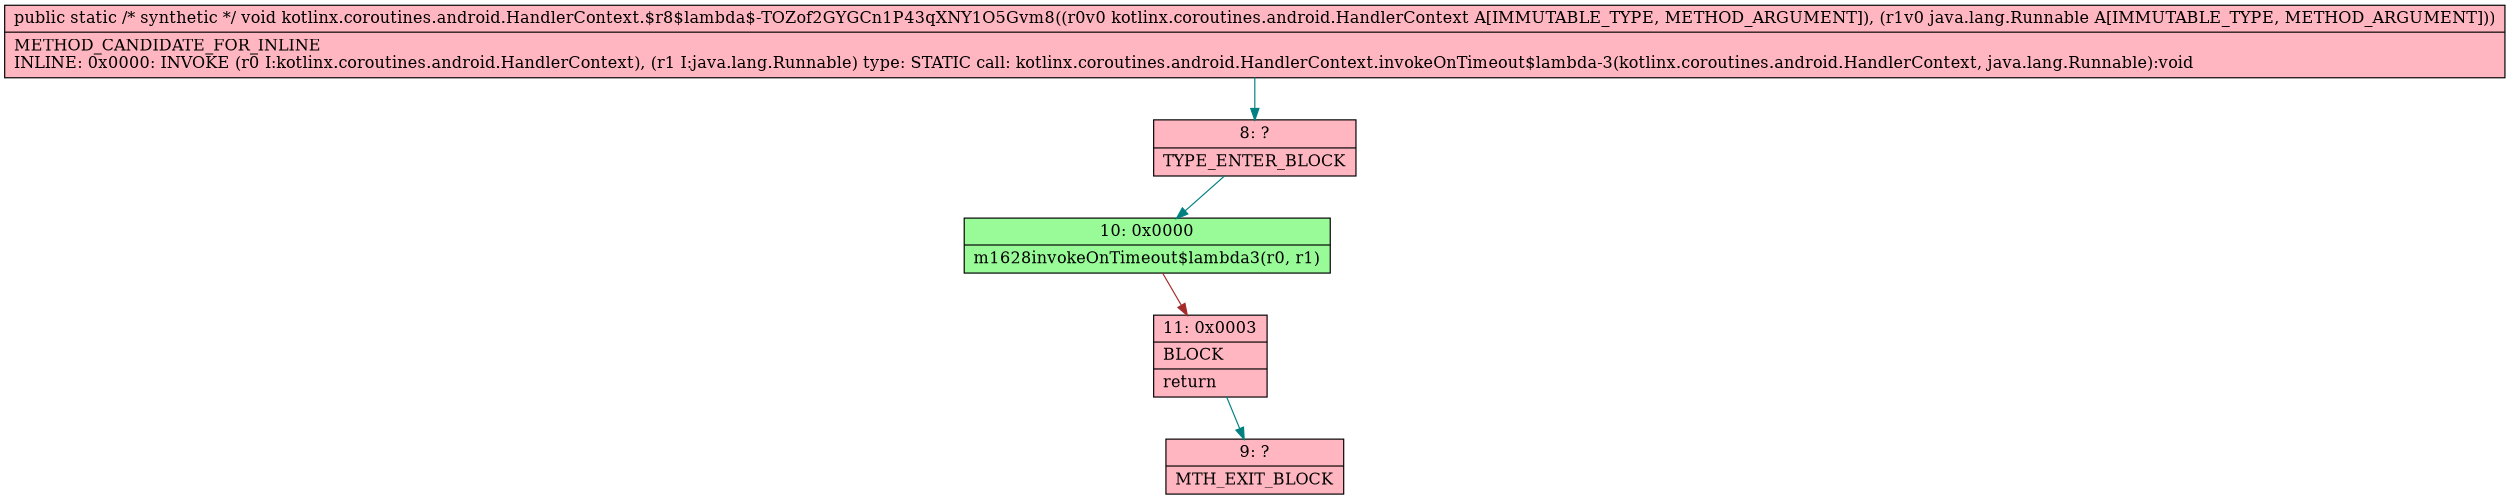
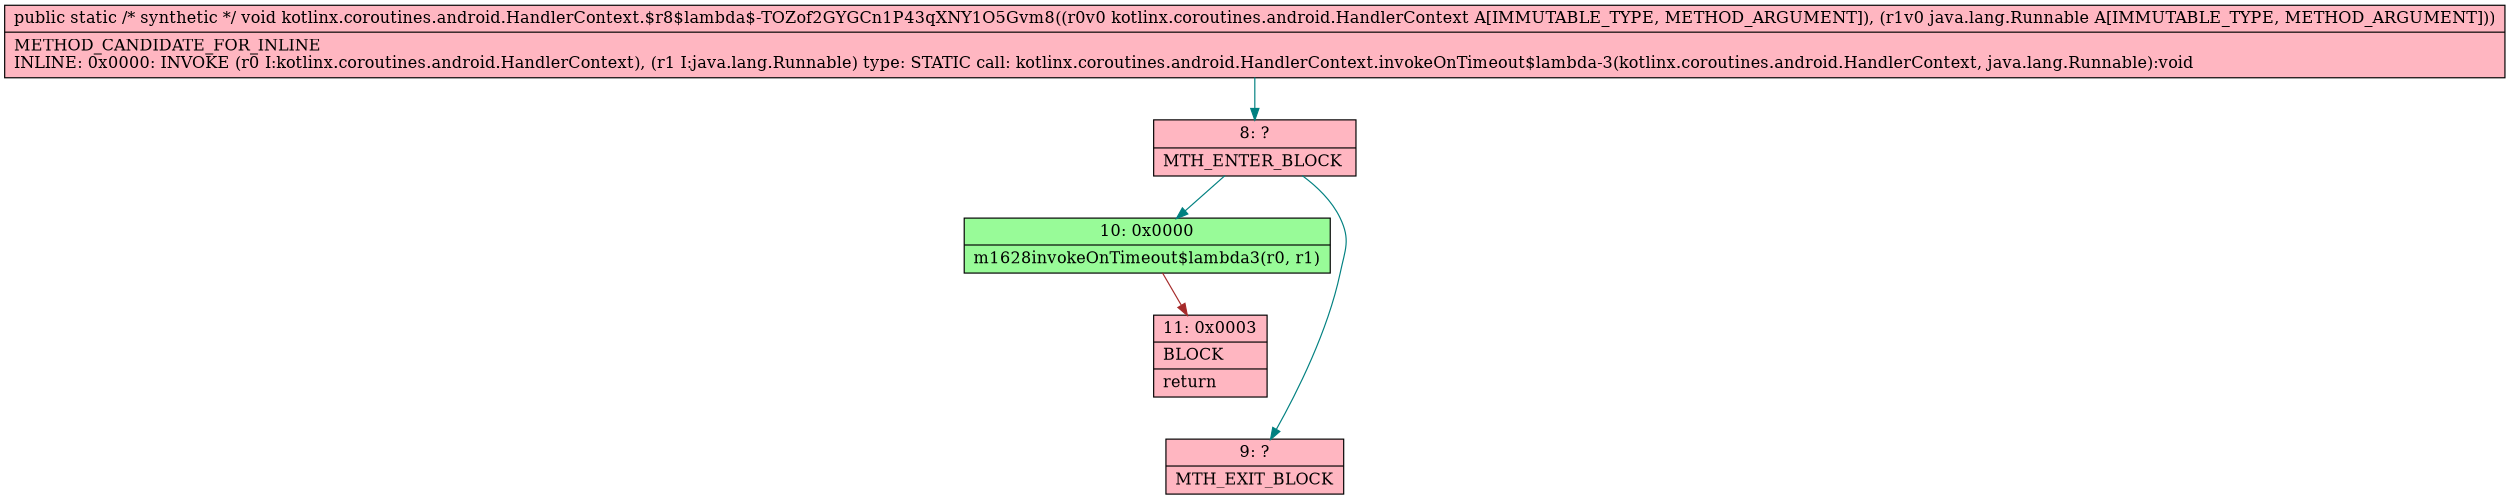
node "8: ?": text "TYPE_ENTER_BLOCK" -> "MTH_ENTER_BLOCK"
edge "11: 0x0003" -> "9: ?": now "8: ?" -> "9: ?"
